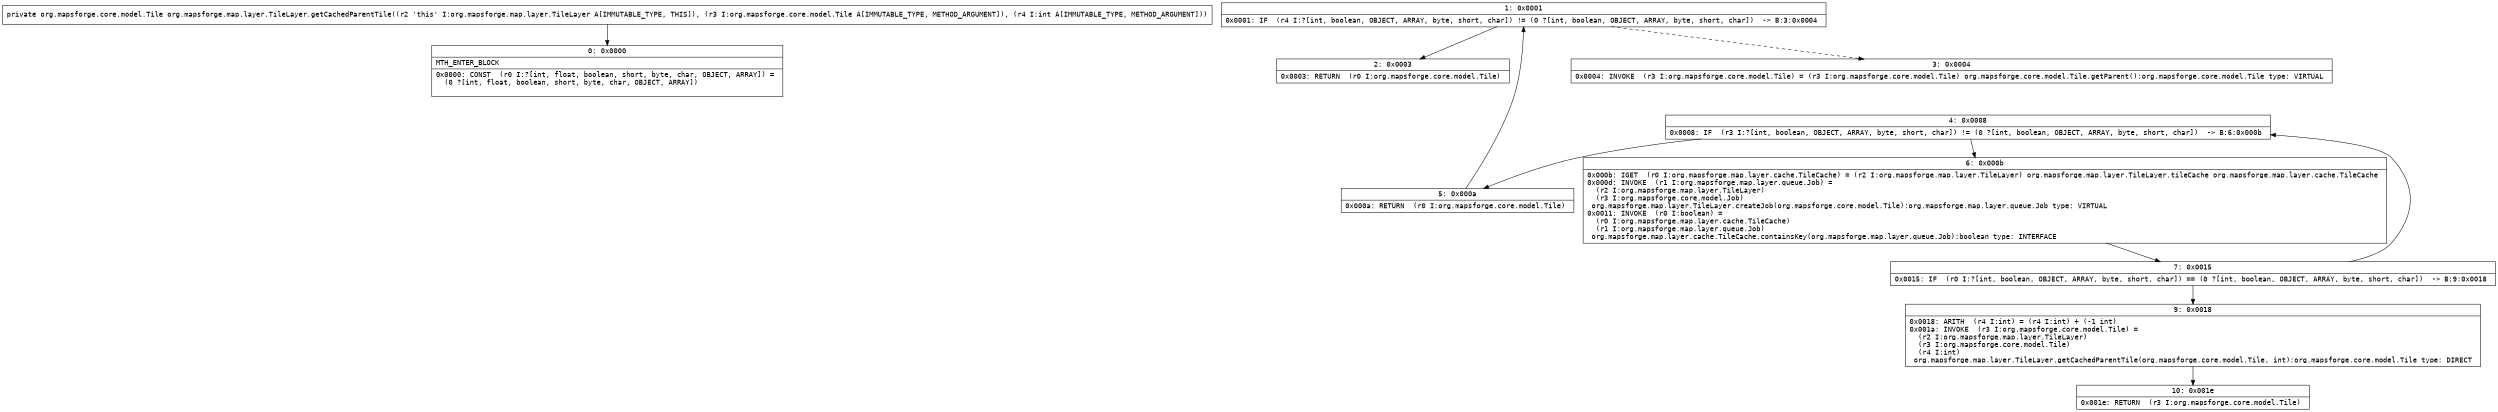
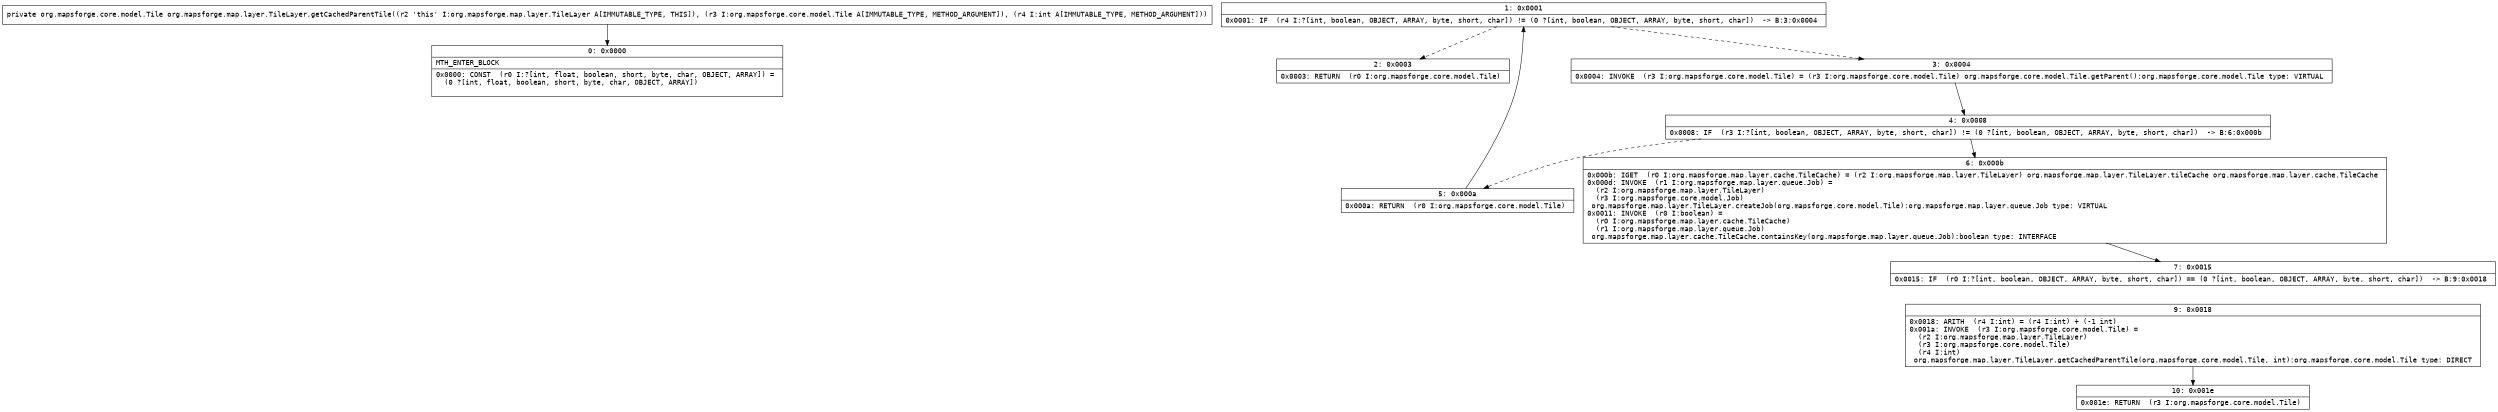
edge "1: 0x0001" -> "2: 0x0003": style solid -> dashed
edge "4: 0x0008" -> "5: 0x000a": style solid -> dashed
edge "7: 0x0015" -> "4: 0x0008": now "3: 0x0004" -> "4: 0x0008"
edge "7: 0x0015" -> "9: 0x0018": removed
